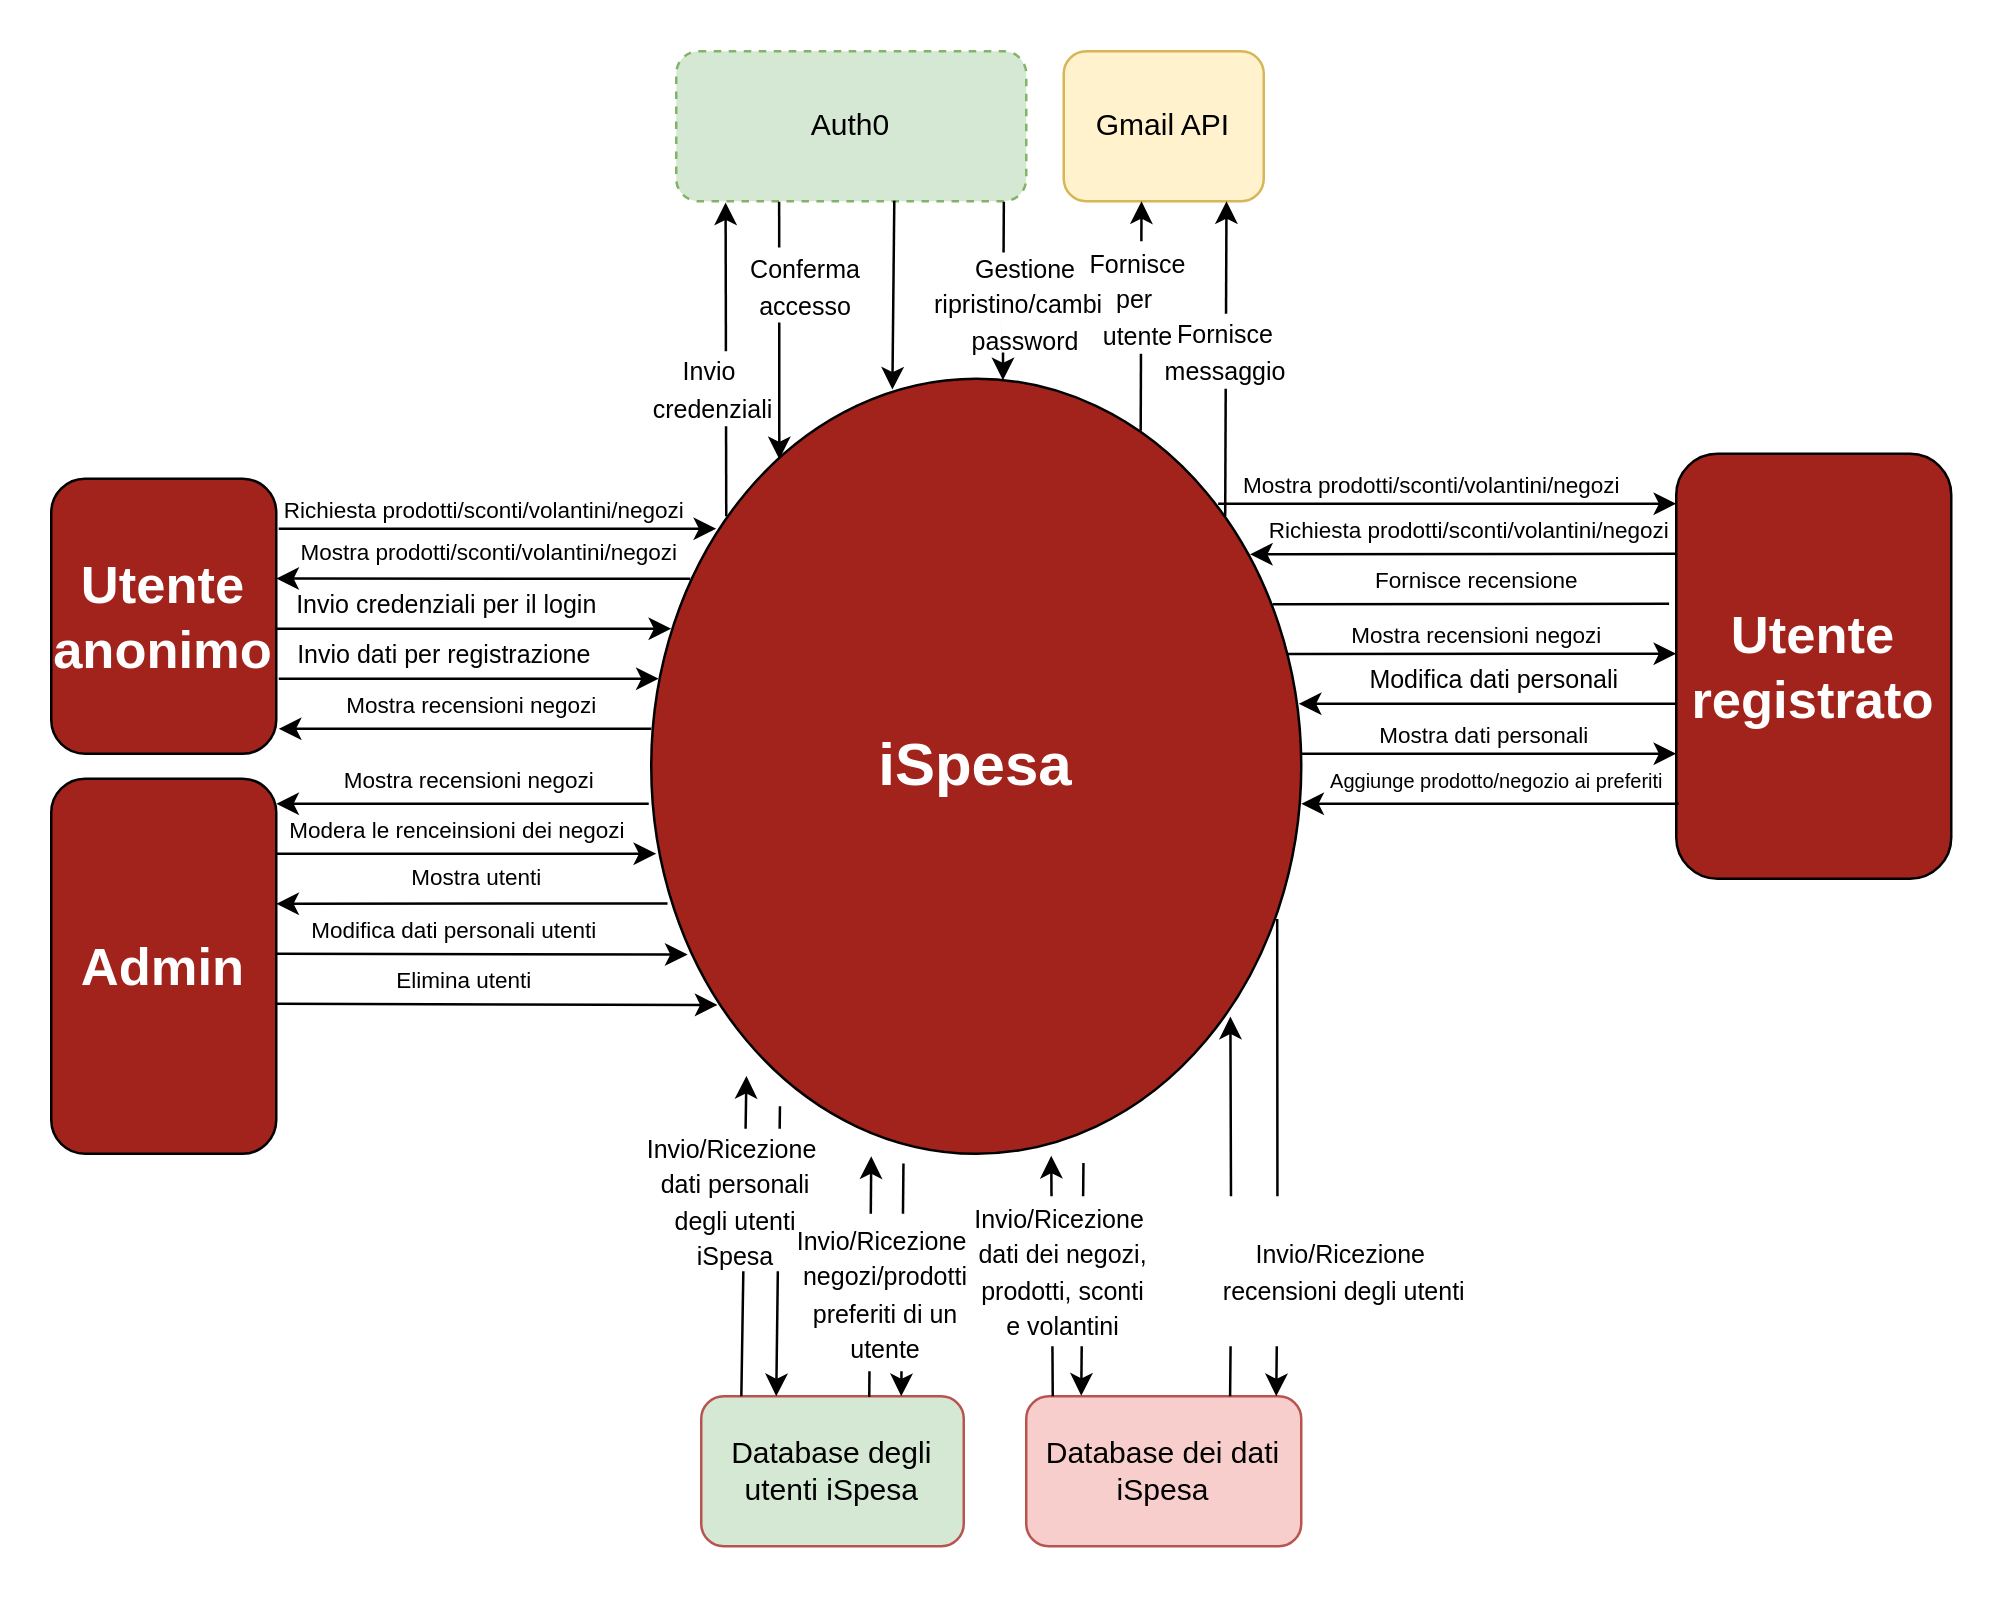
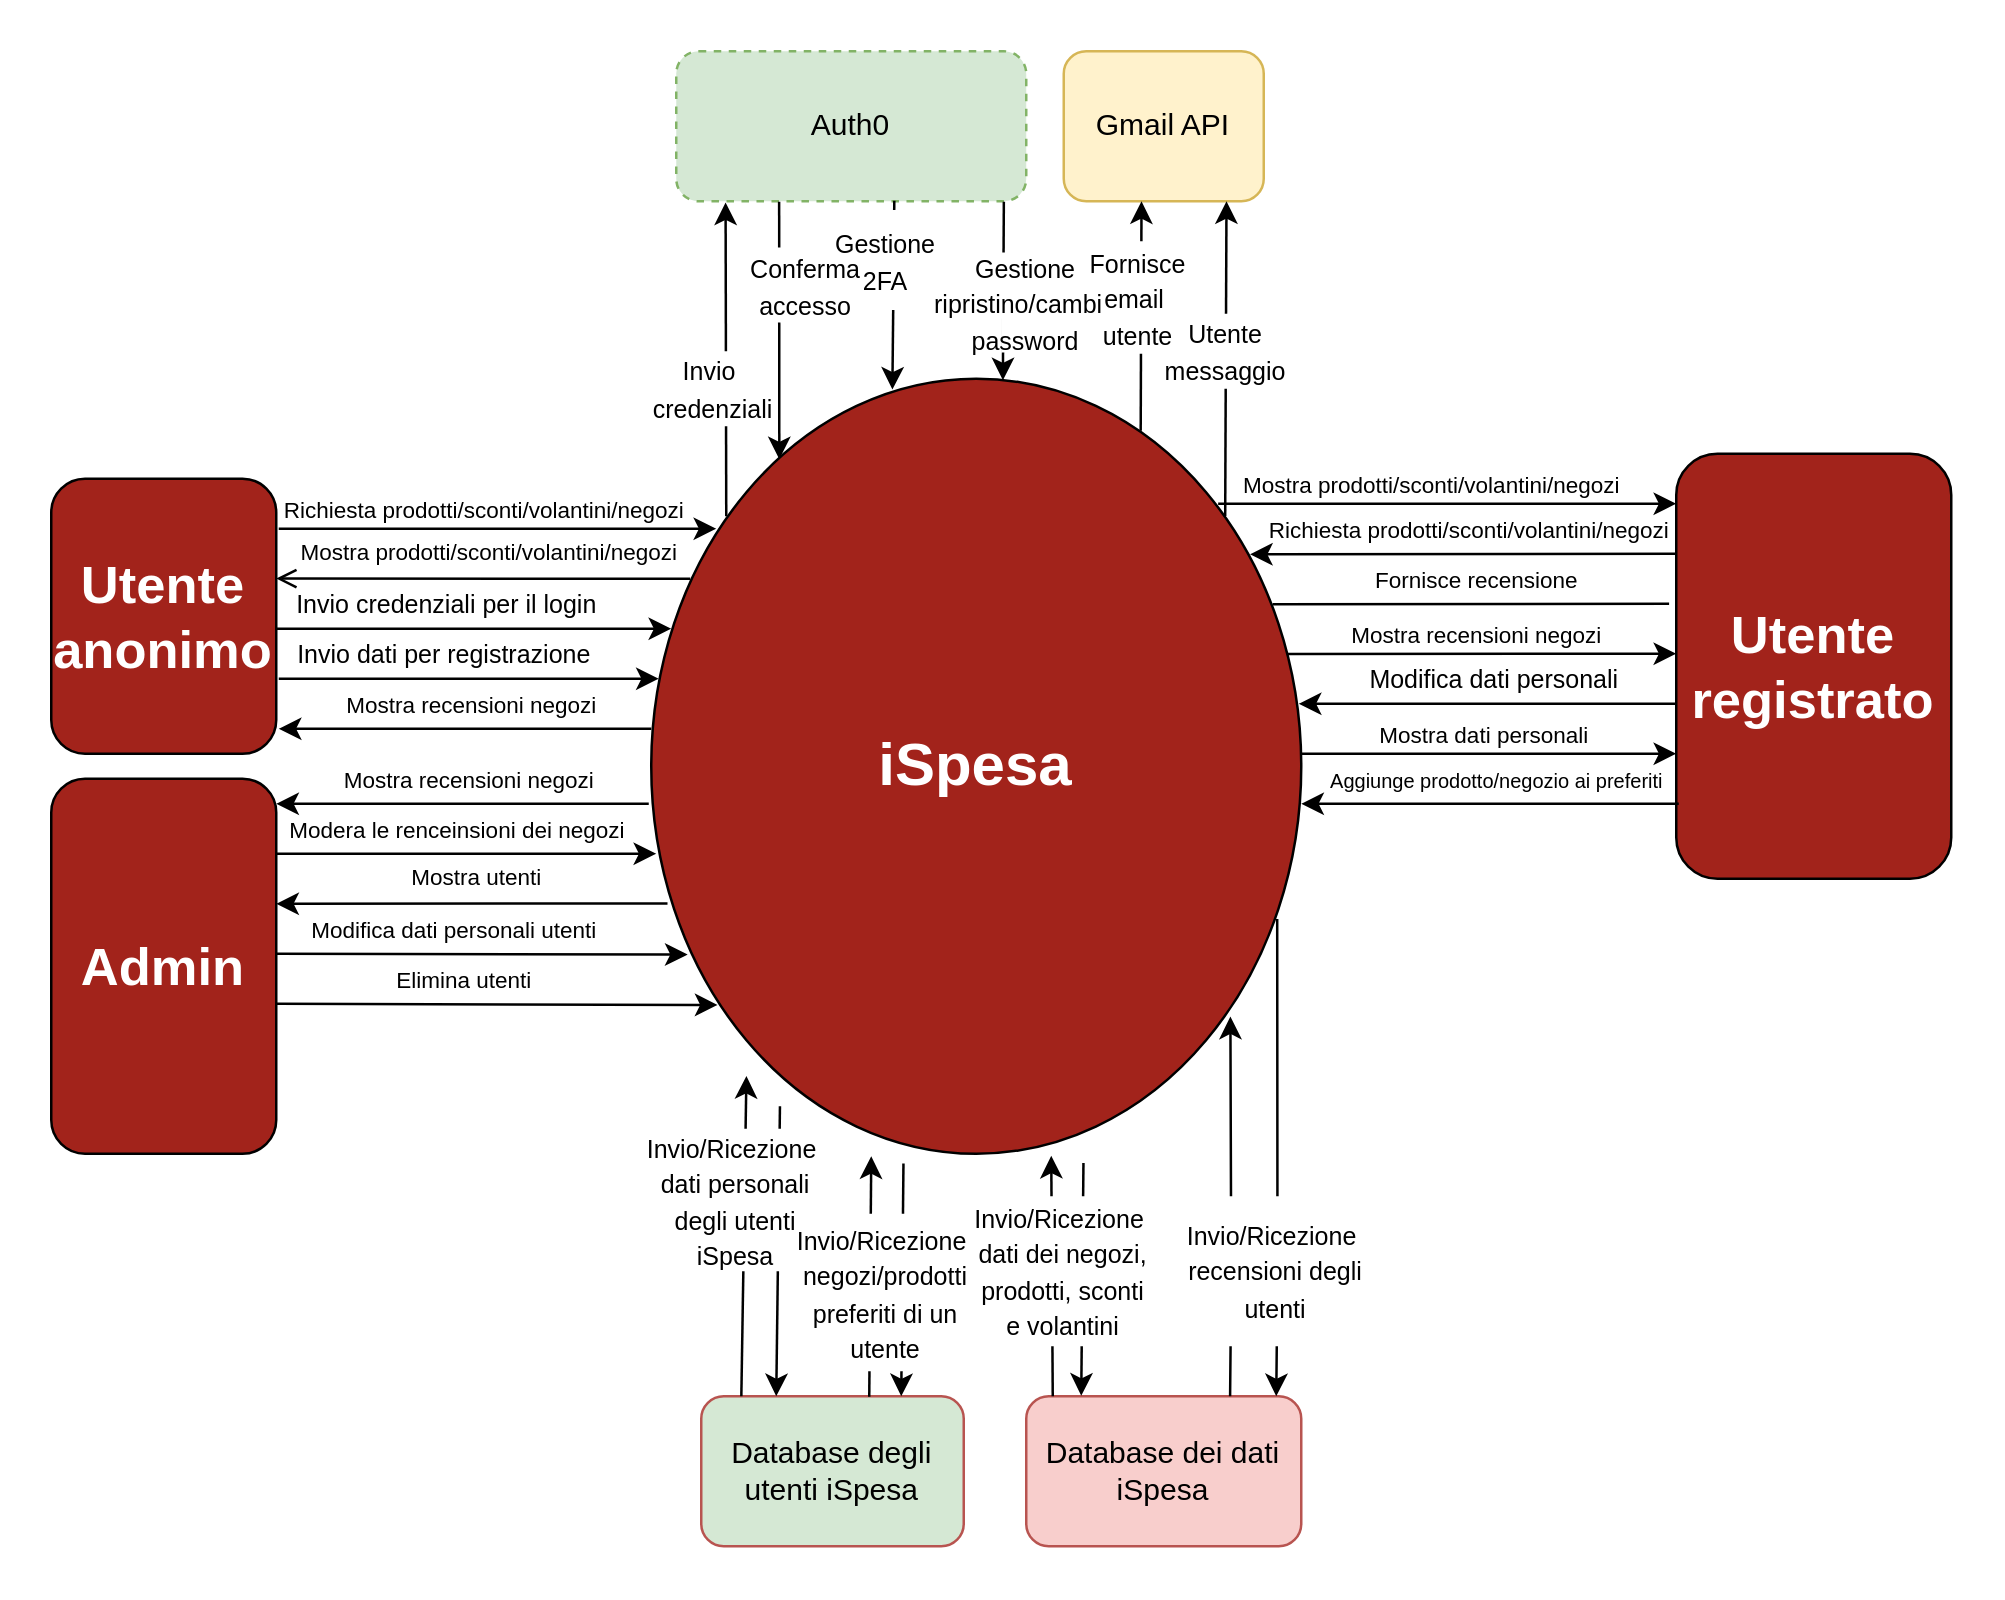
node "Gestione 2FA": added
node "Fornisce per utente": label "Fornisce per utente" -> "Fornisce email utente"
node "Fornisce messaggio": label "Fornisce messaggio" -> "Utente messaggio"
edge "iSpesa" -> "Utente anonimo": arrowhead classic -> open
node "Invio/Ricezione recensioni degli utenti": size 338x150 -> 200x150
